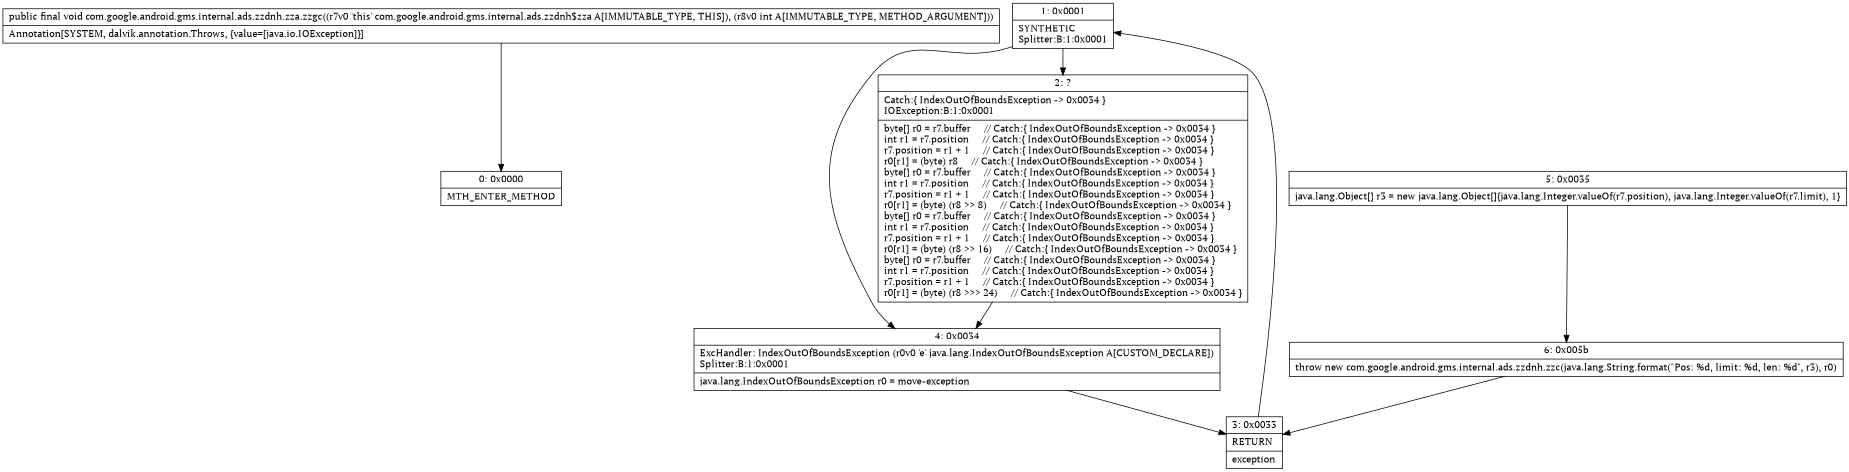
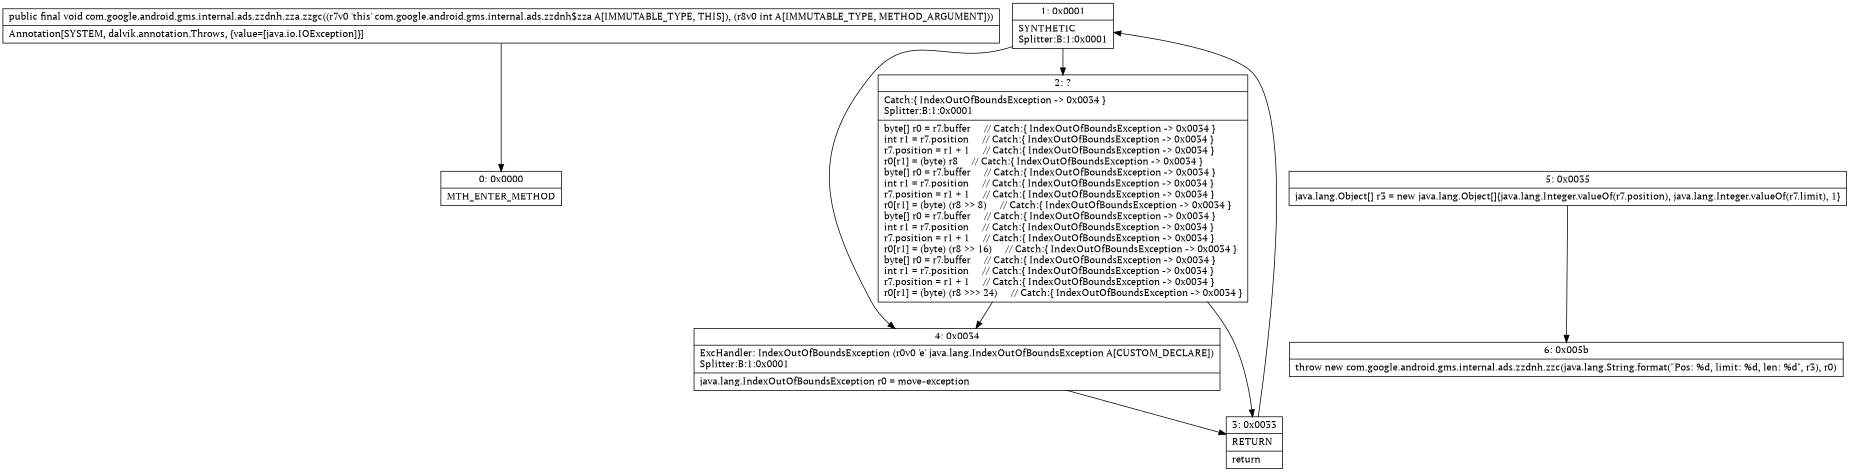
node "2: ?": text "IOException:B:1:0x0001" -> "Splitter:B:1:0x0001"
edge "6: 0x005b" -> "3: 0x0033": now "2: ?" -> "3: 0x0033"
node "3: 0x0033": text "exception" -> "return"
